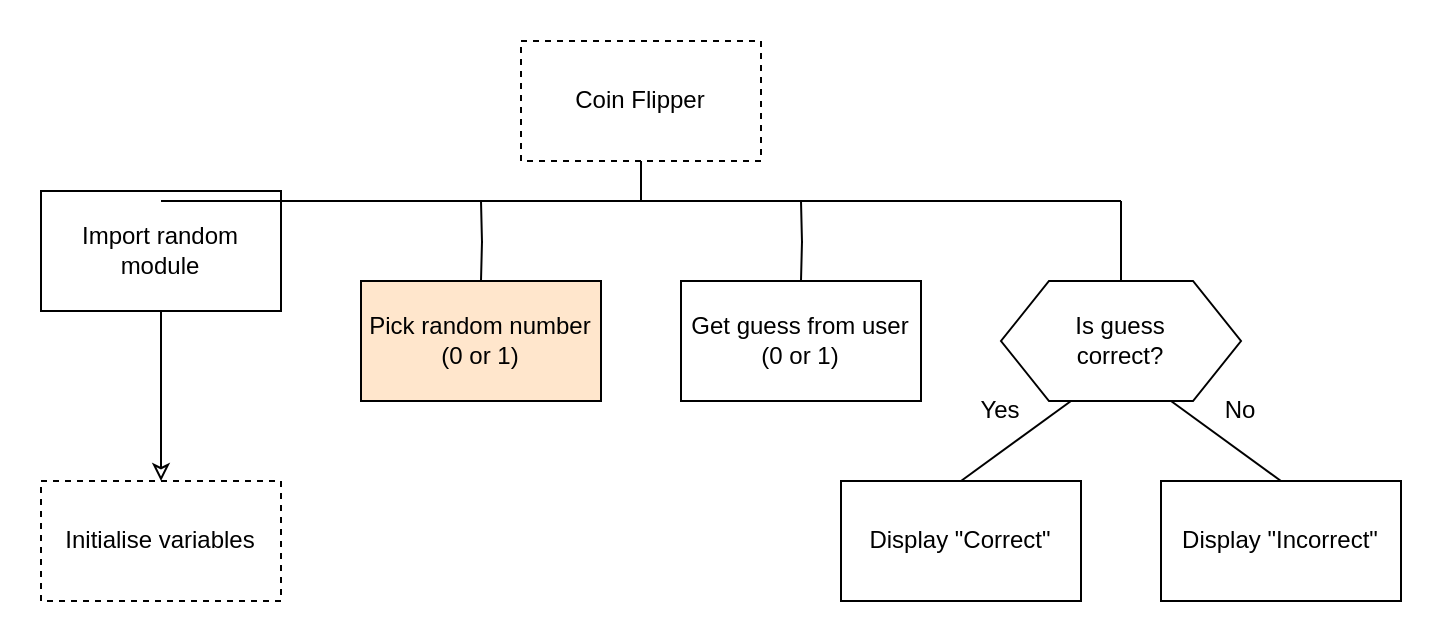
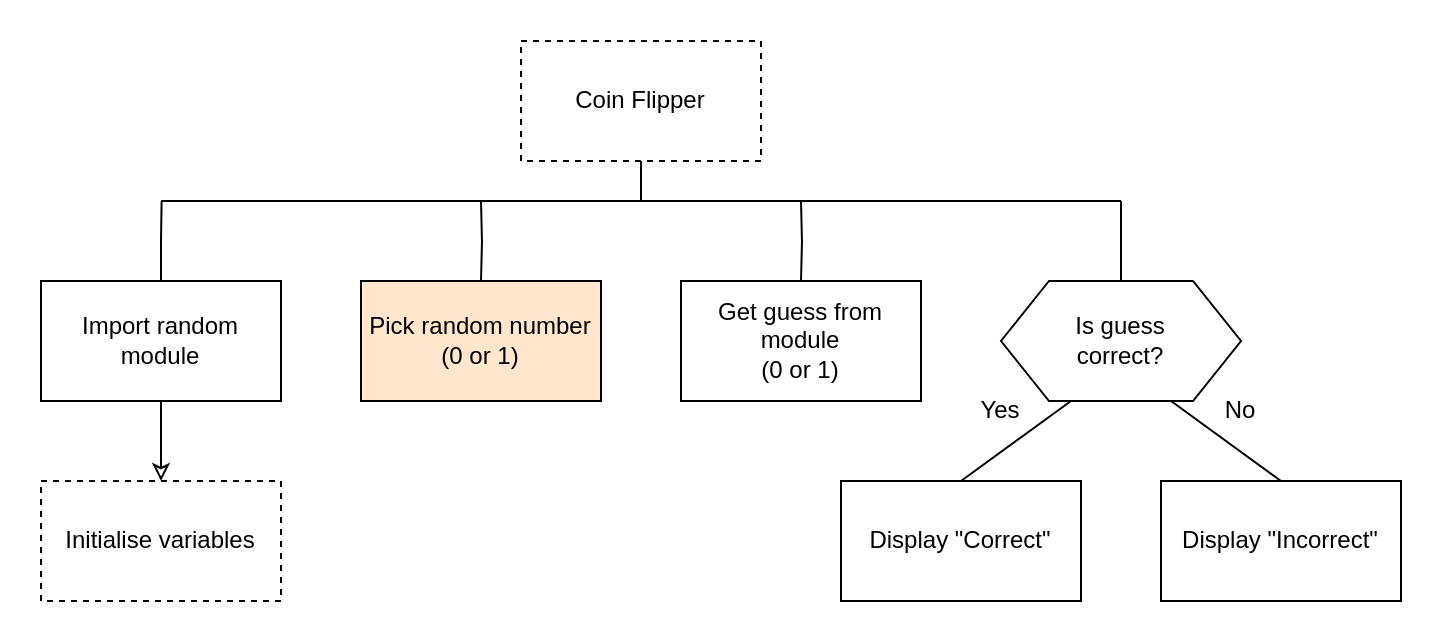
node "Import random module": moved (161, 251) -> (161, 341)
node "Get guess from user (0 or 1)": label "Get guess from user (0 or 1)" -> "Get guess from module (0 or 1)"
